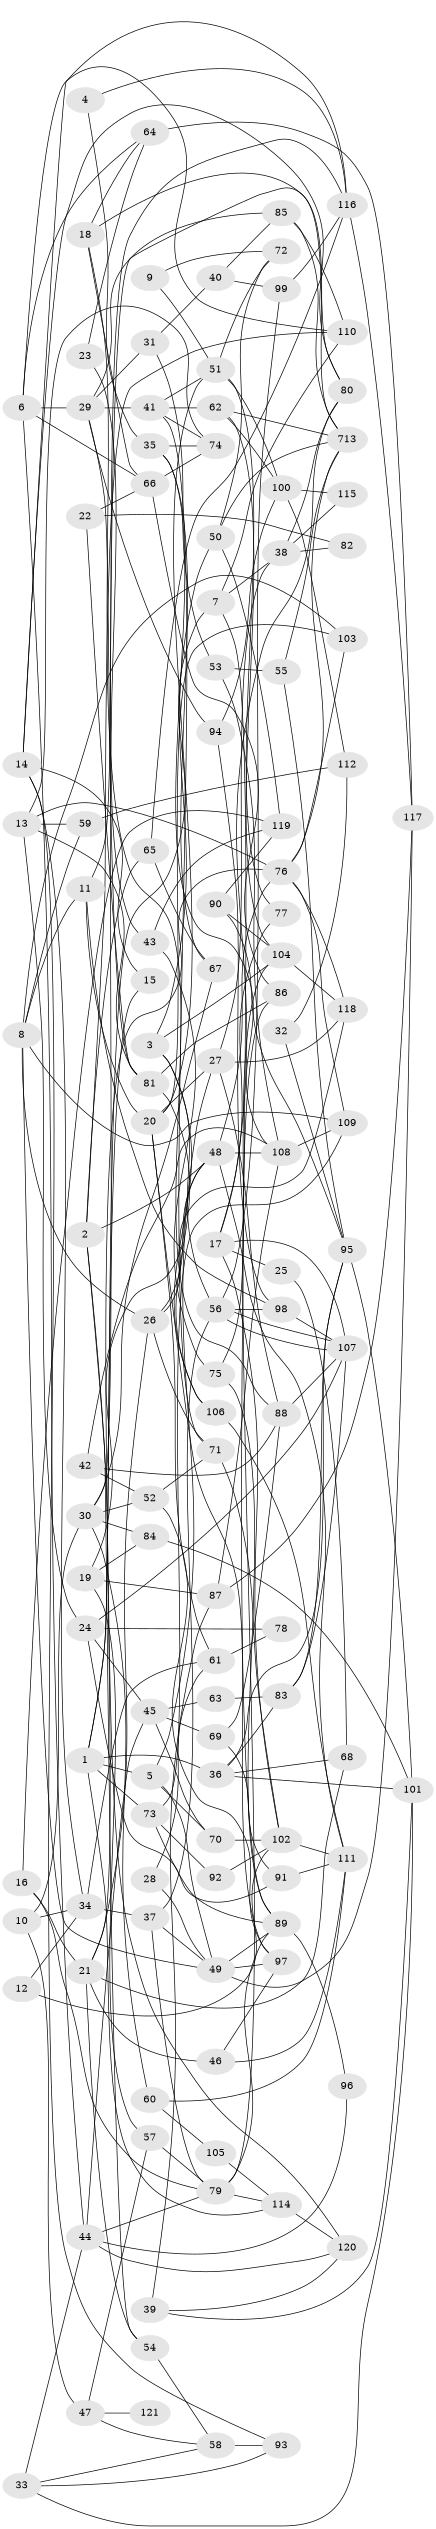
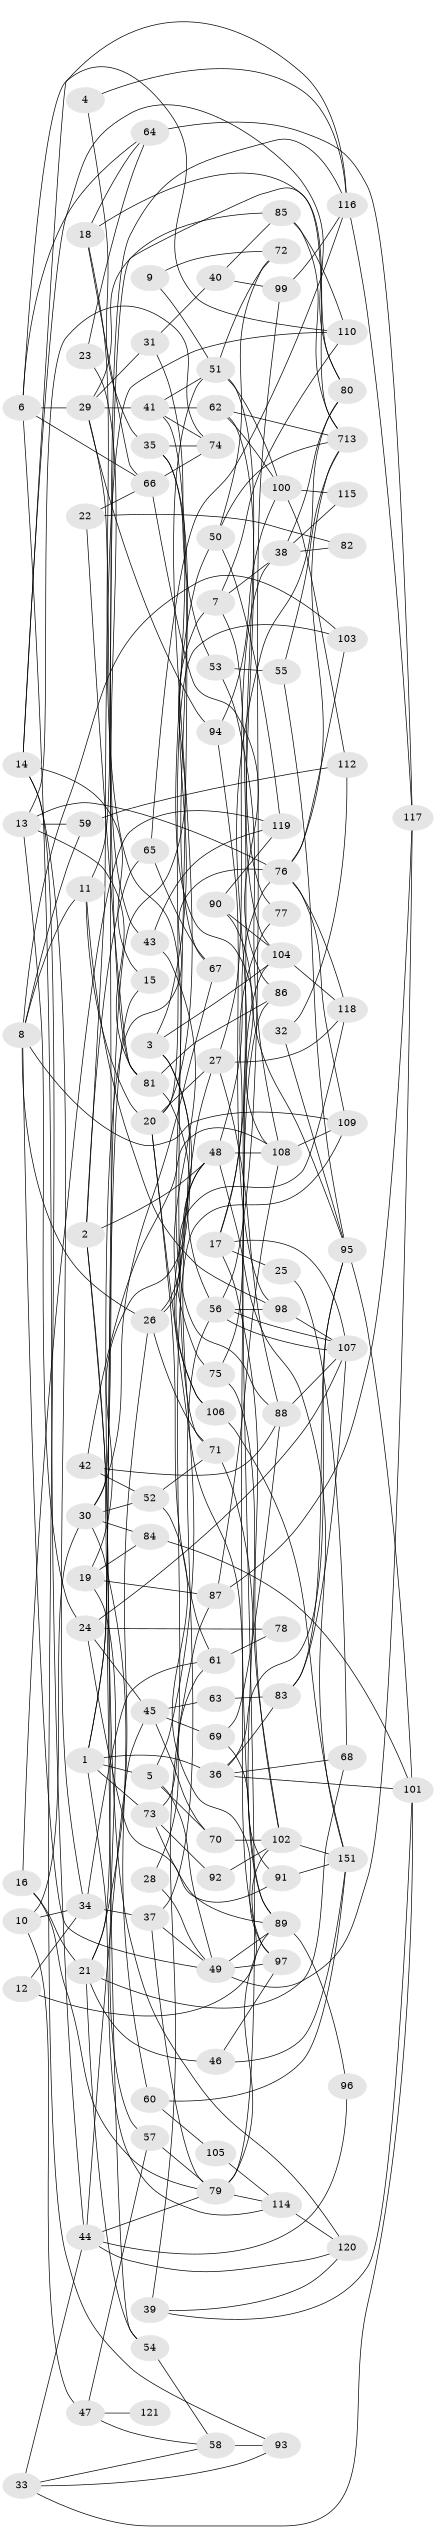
node "111": label "111" -> "151"
